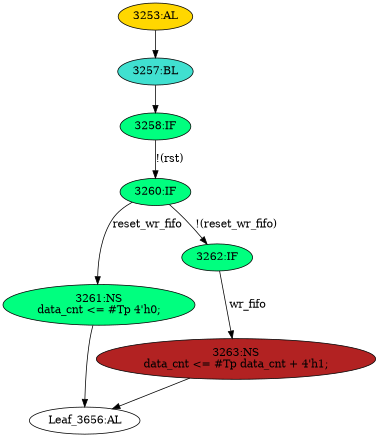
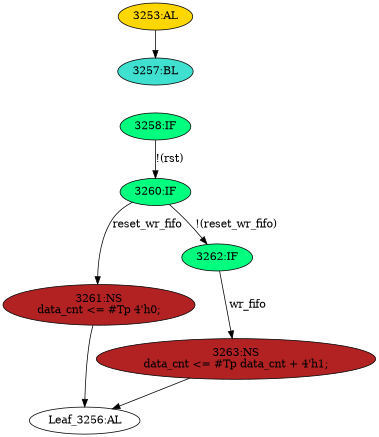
edge "3257:BL" -> "3258:IF": removed
node "3261:NS data_cnt <= #Tp 4'h0;": fillcolor springgreen -> firebrick
node "Leaf_3656:AL": label "Leaf_3656:AL" -> "Leaf_3256:AL"
